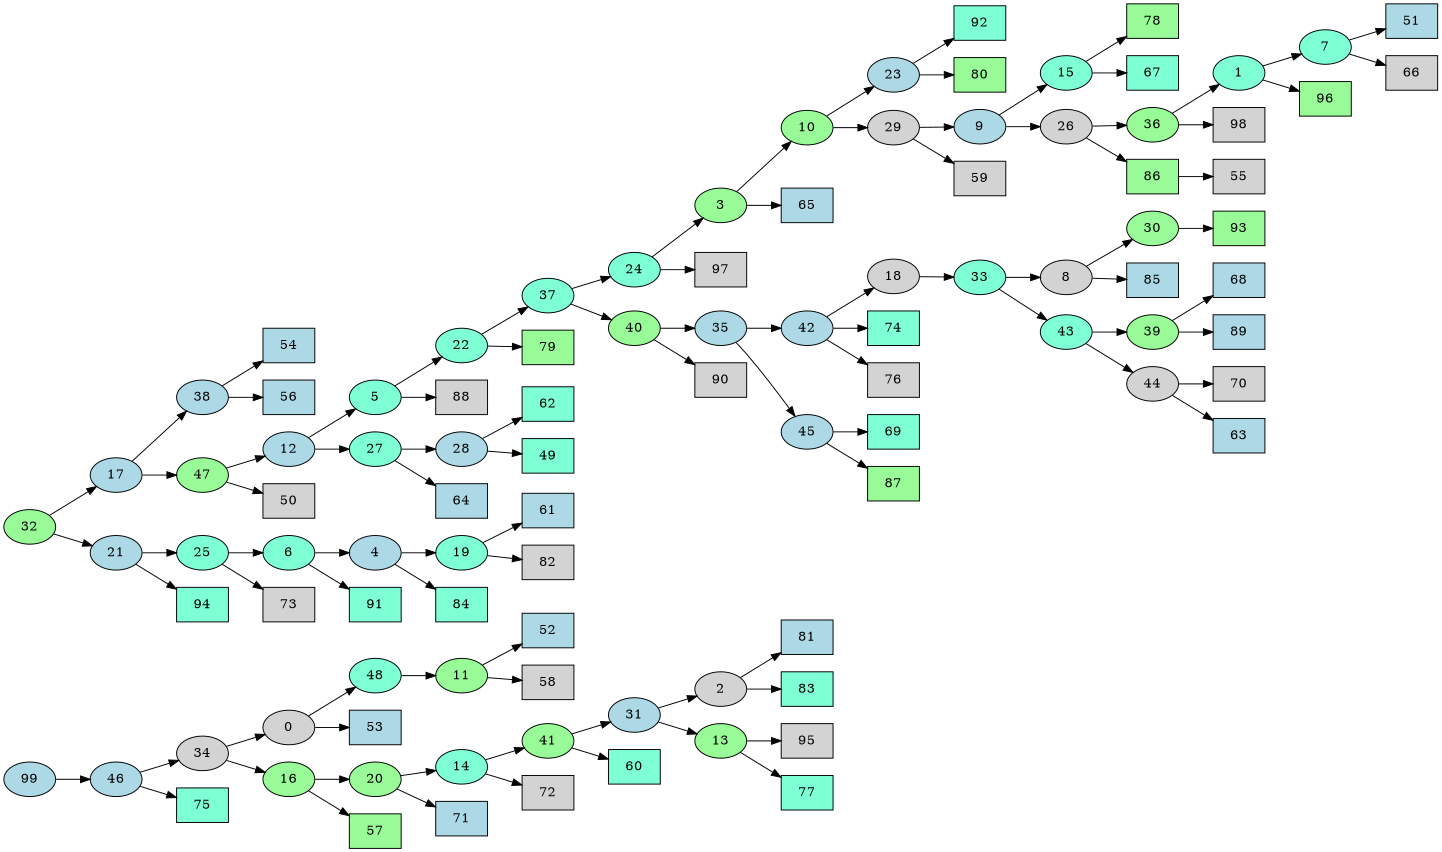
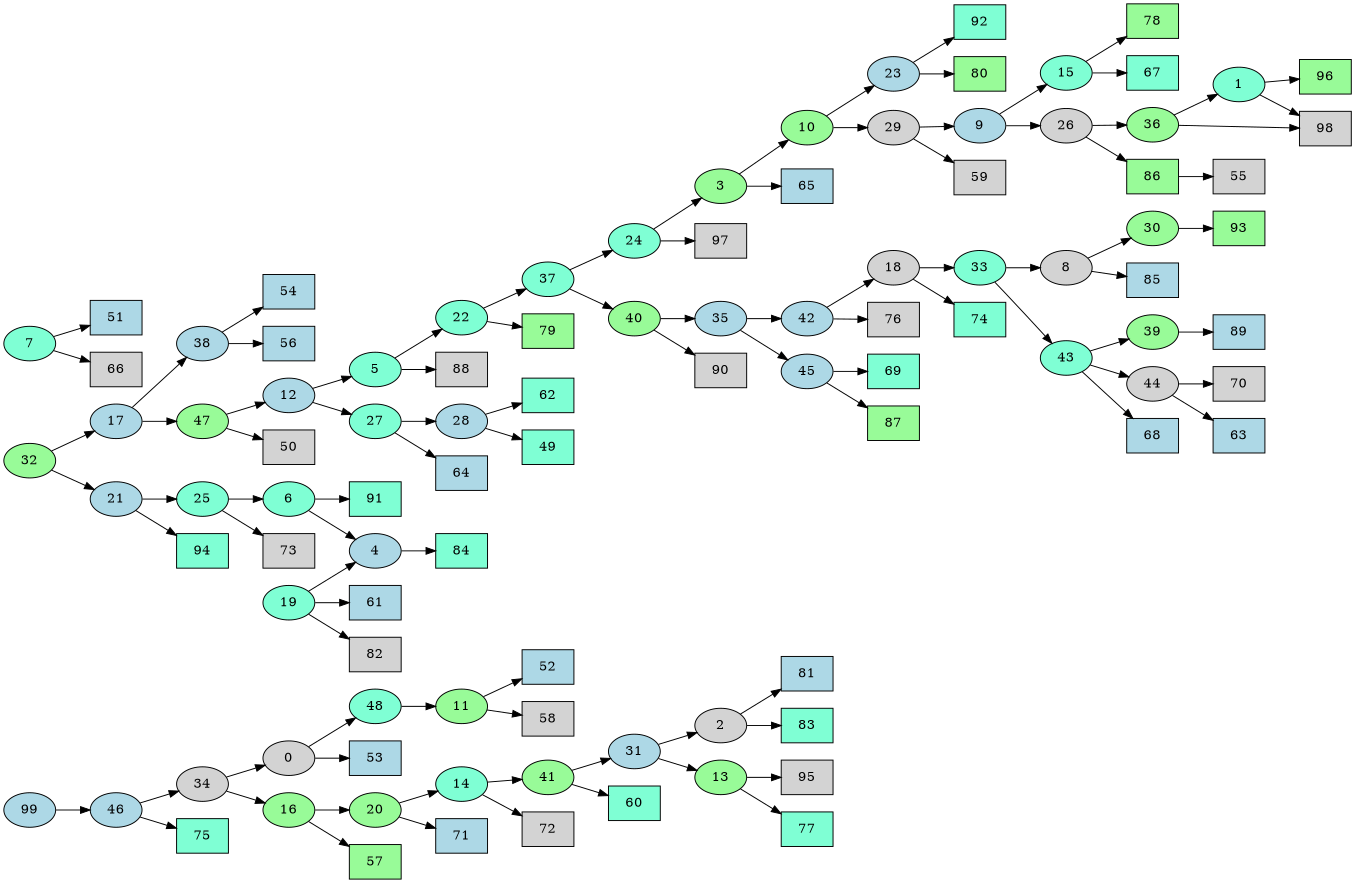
edge "1" -> "7": now "1" -> "98"
edge "39" -> "68": now "43" -> "68"
edge "42" -> "74": now "18" -> "74"
edge "4" -> "19": reversed
